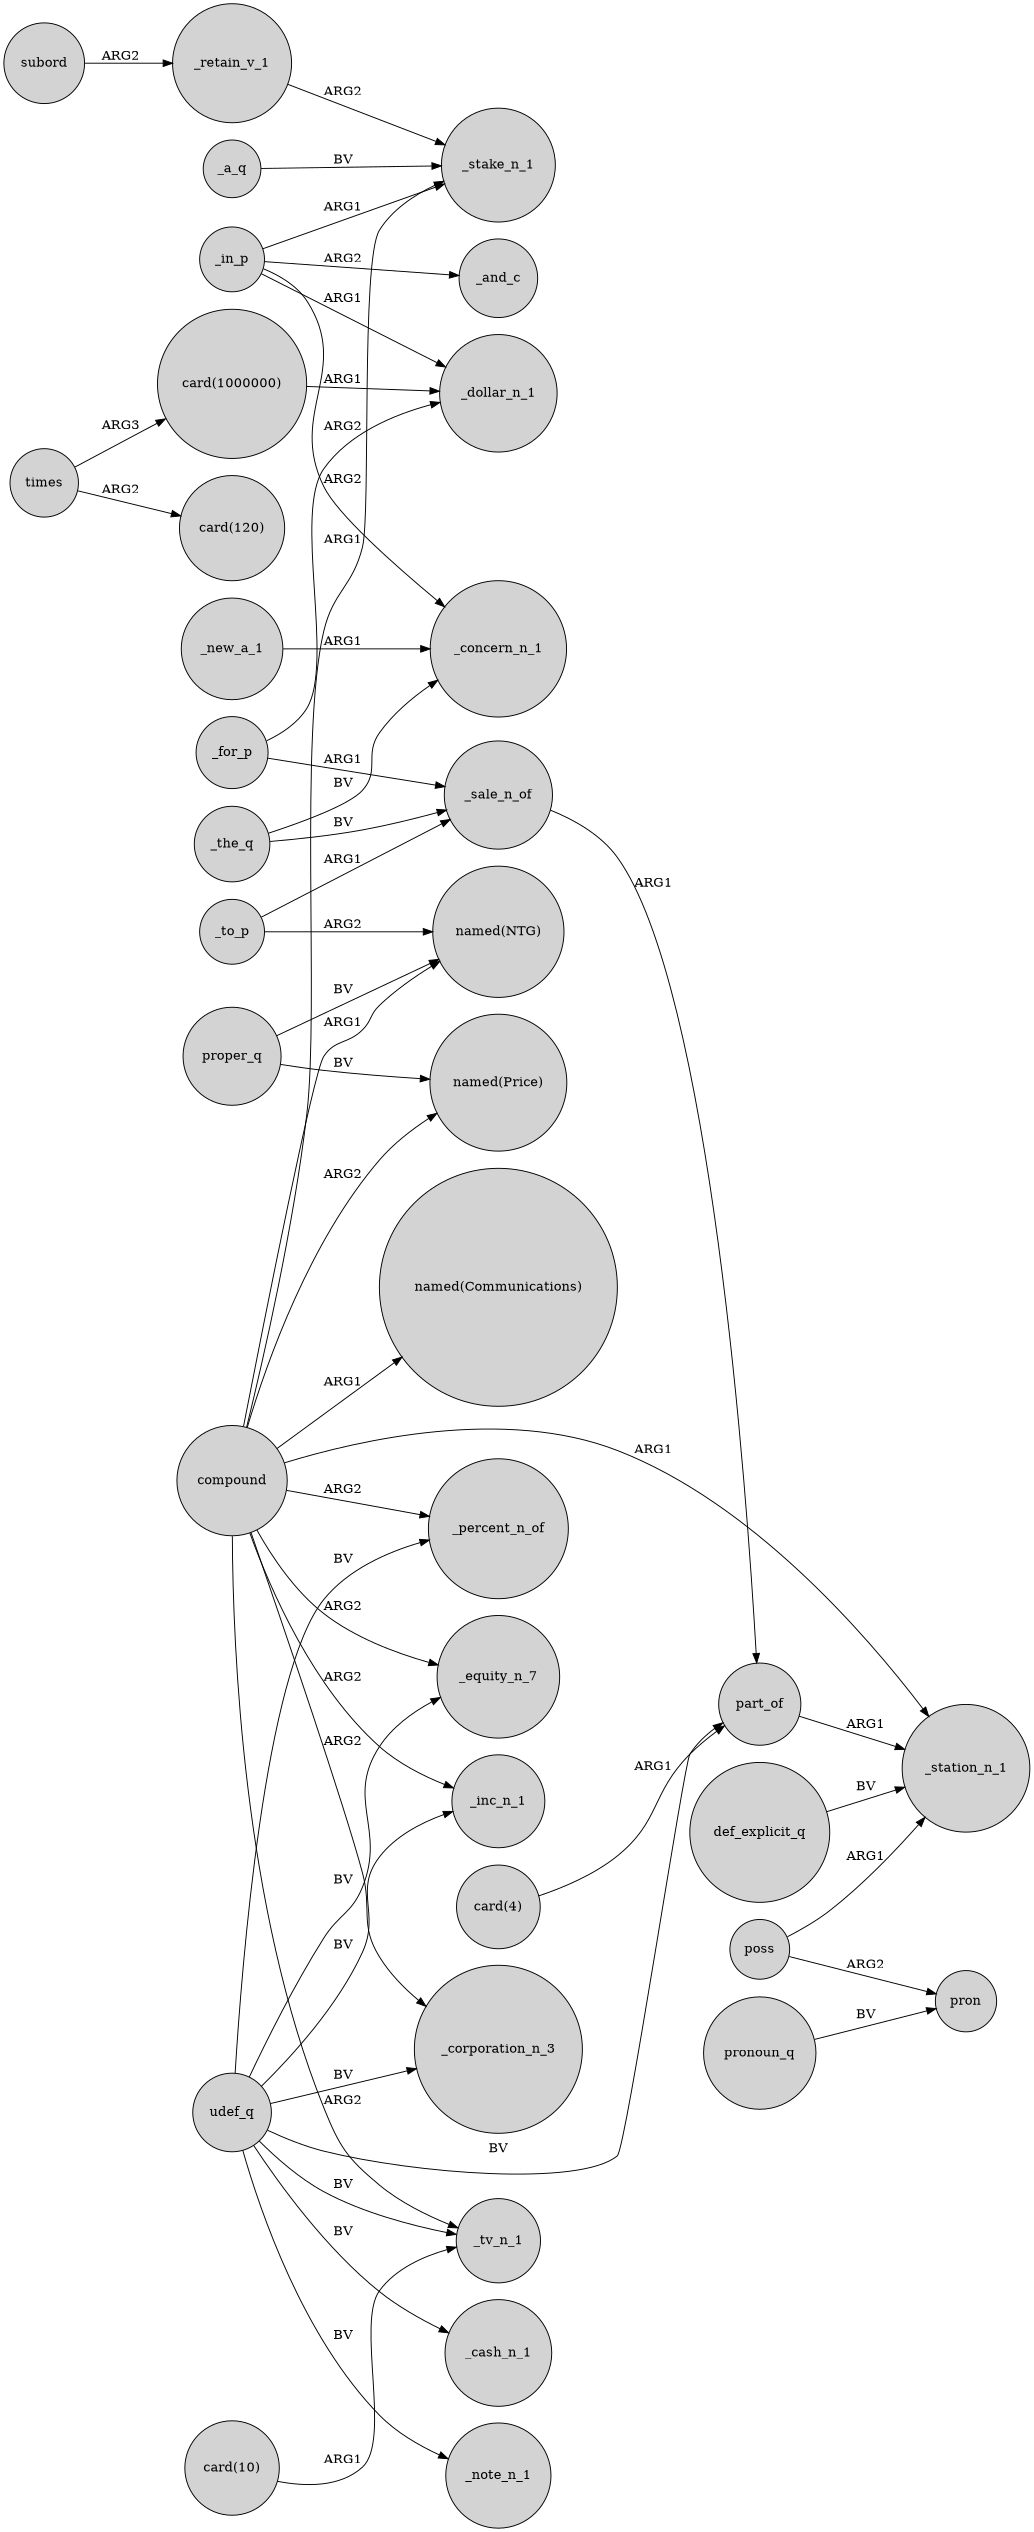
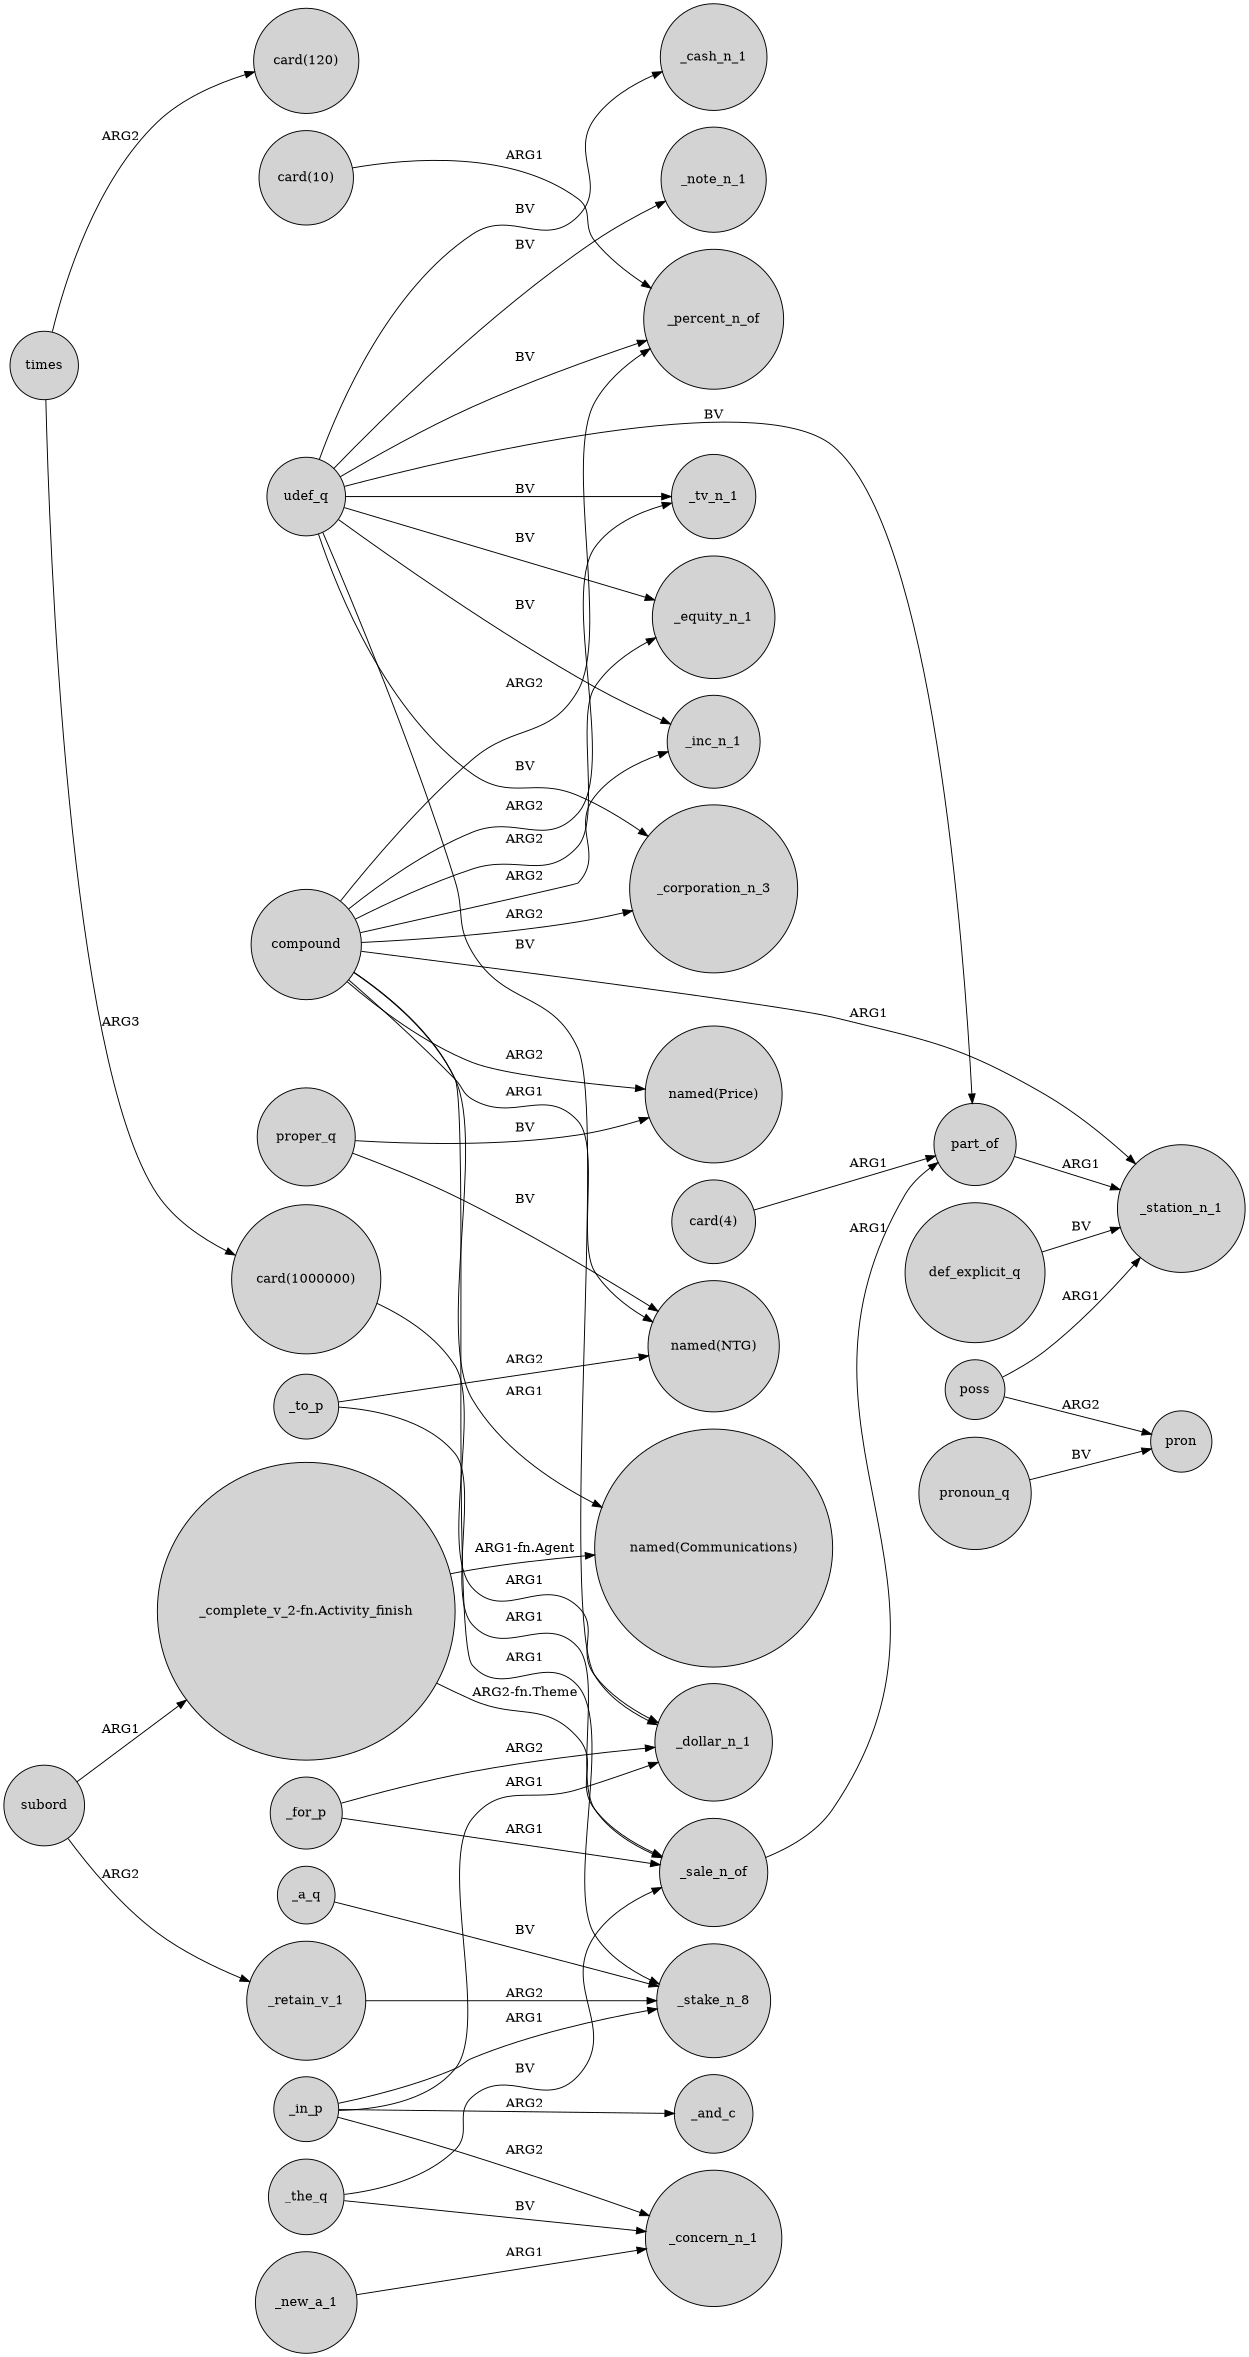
node "_stake_n_1": label "_stake_n_1" -> "_stake_n_8"
edge "udef_q" -> "_dollar_n_1": added, label "BV"
node "_complete_v_2-fn.Activity_finish": added
node "_equity_n_7": label "_equity_n_7" -> "_equity_n_1"
edge "card(10)" -> "_tv_n_1": now "card(10)" -> "_percent_n_of"
